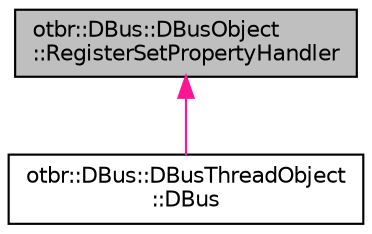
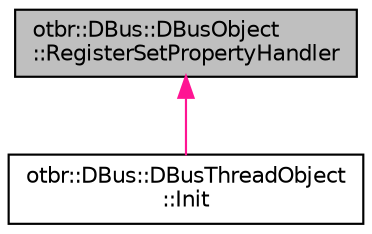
node "otbr::DBus::DBusThreadObject ::DBus": label "otbr::DBus::DBusThreadObject ::DBus" -> "otbr::DBus::DBusThreadObject ::Init"
